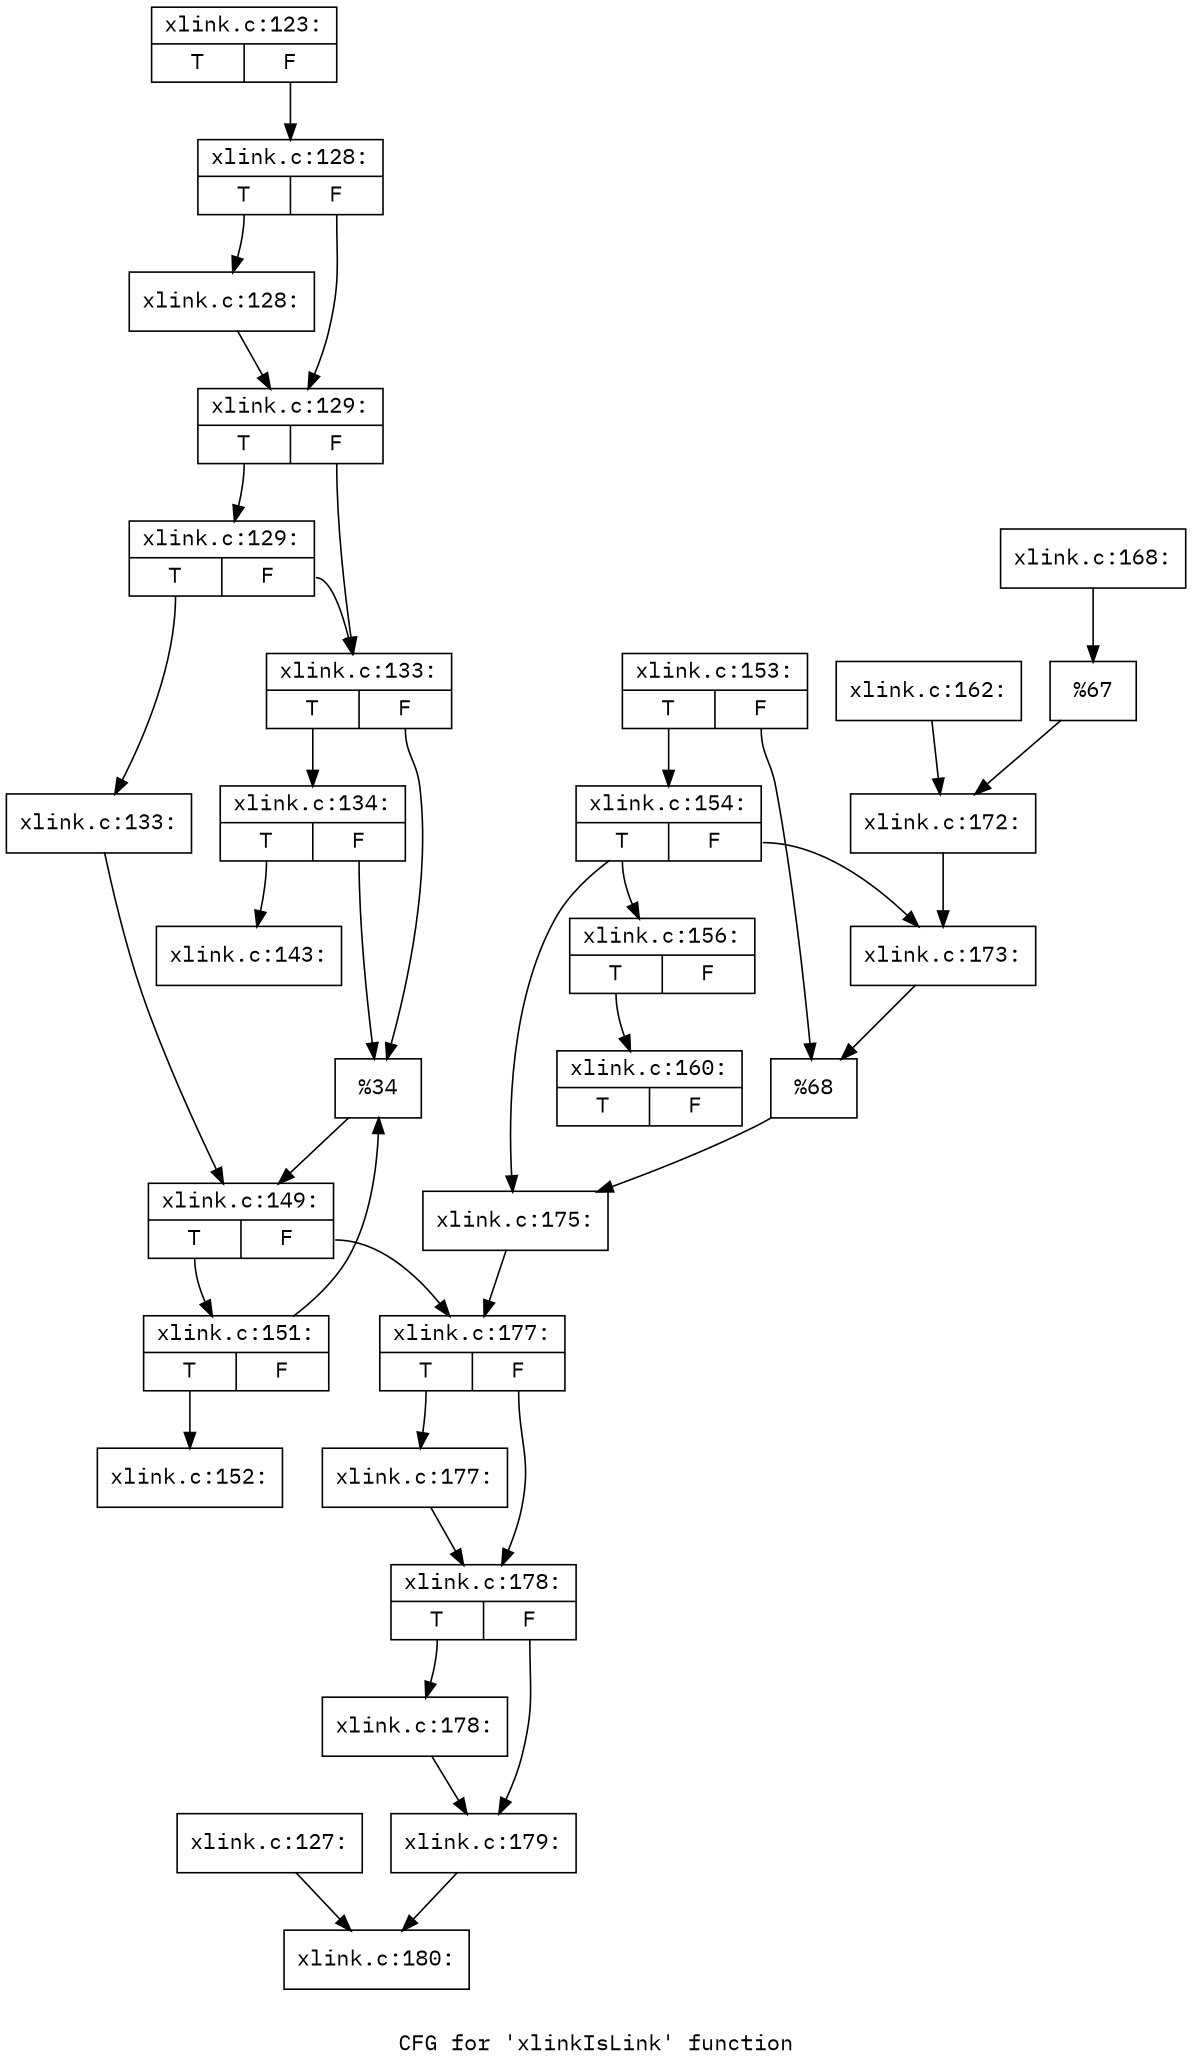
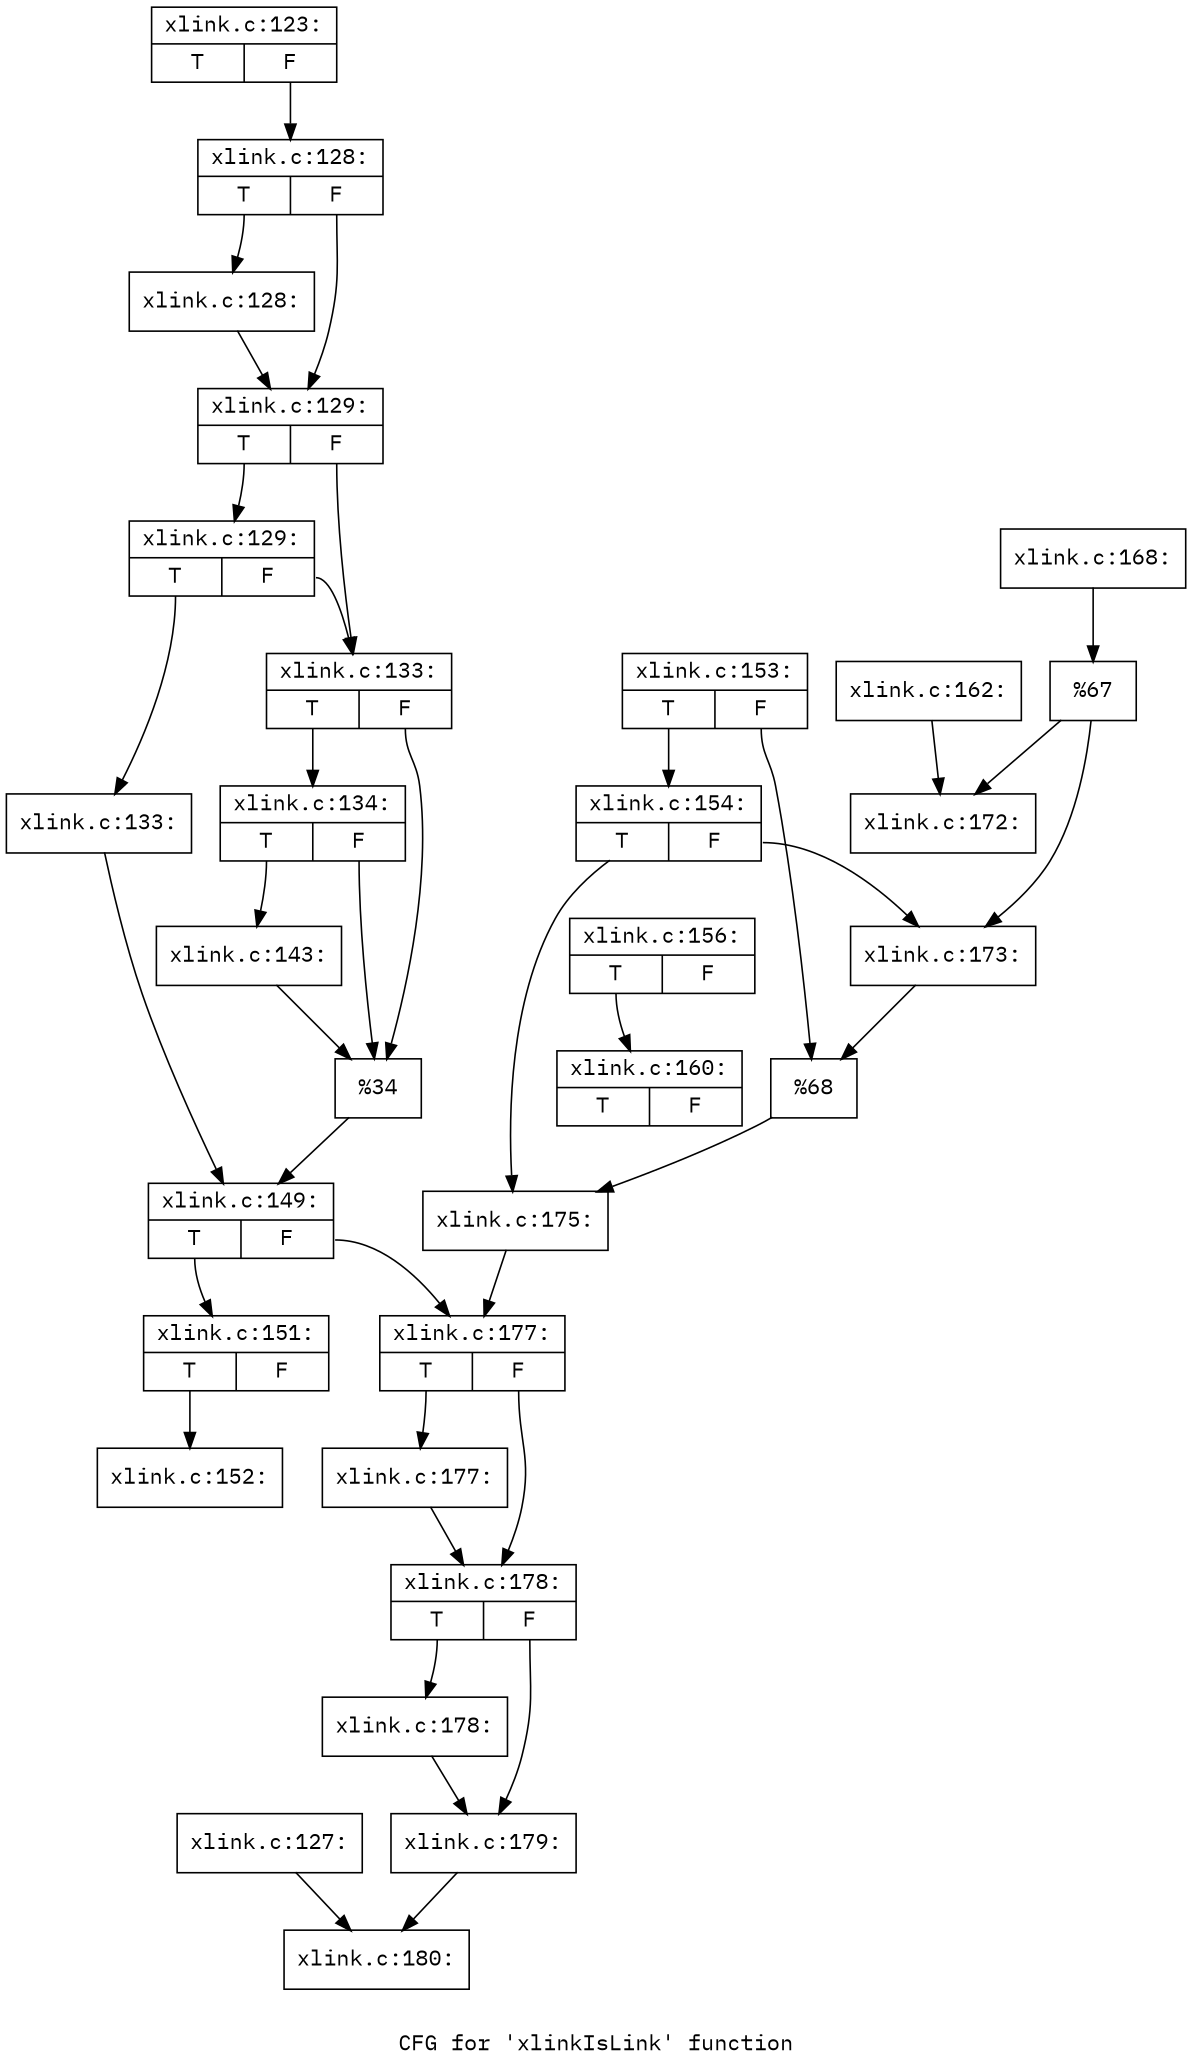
edge "xlink.c:172:" -> "xlink.c:173:": now "%67" -> "xlink.c:173:"
edge "xlink.c:154:" -> "xlink.c:156:": removed
edge "xlink.c:151:" -> "%34": now "xlink.c:143:" -> "%34"
